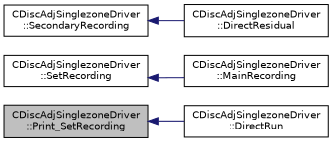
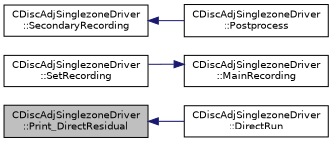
node "CDiscAdjSinglezoneDriver ::DirectResidual": label "CDiscAdjSinglezoneDriver ::DirectResidual" -> "CDiscAdjSinglezoneDriver ::Postprocess"
edge "CDiscAdjSinglezoneDriver ::MainRecording" -> "CDiscAdjSinglezoneDriver ::SetRecording": reversed
node "CDiscAdjSinglezoneDriver ::Print_SetRecording": label "CDiscAdjSinglezoneDriver ::Print_SetRecording" -> "CDiscAdjSinglezoneDriver ::Print_DirectResidual"
